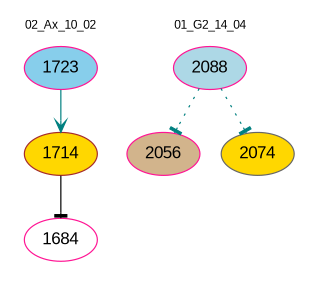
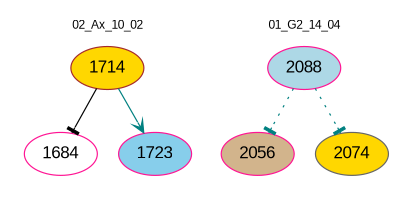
edge "1723" -> "1714": reversed
